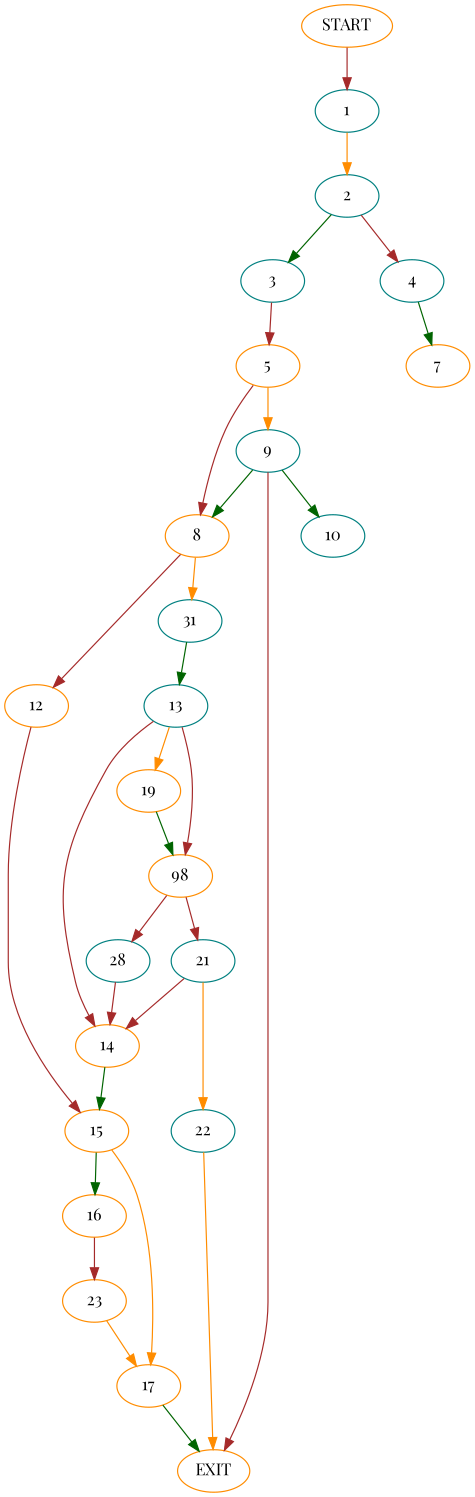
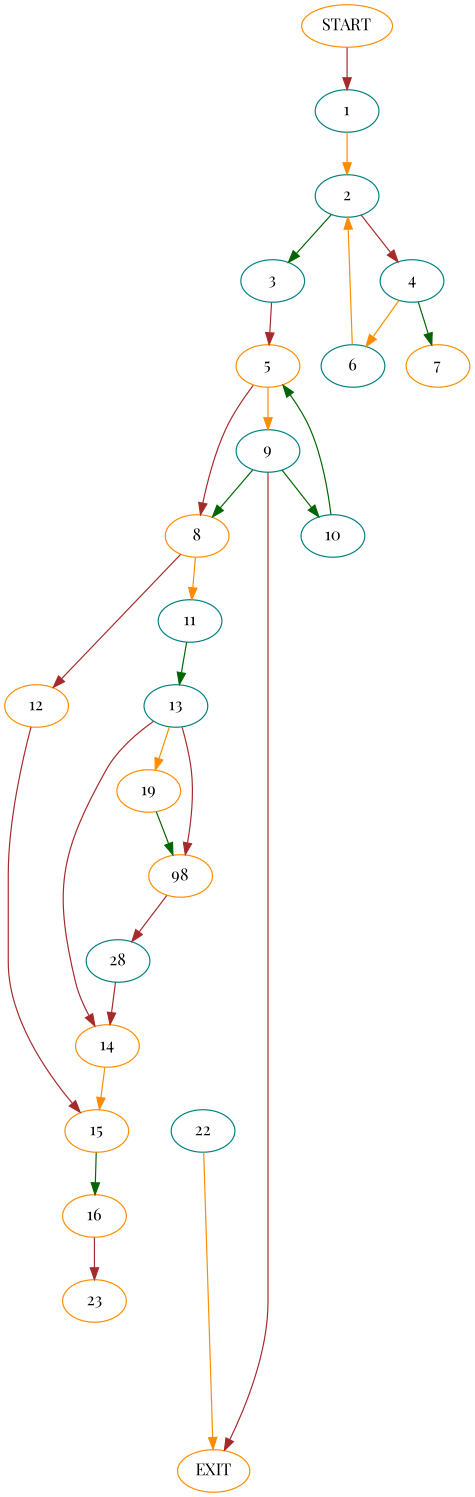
node "6": added
edge "10" -> "5": added
node "31": label "31" -> "11"
node "21": removed
edge "14" -> "15": color darkgreen -> darkorange
node "17": removed
